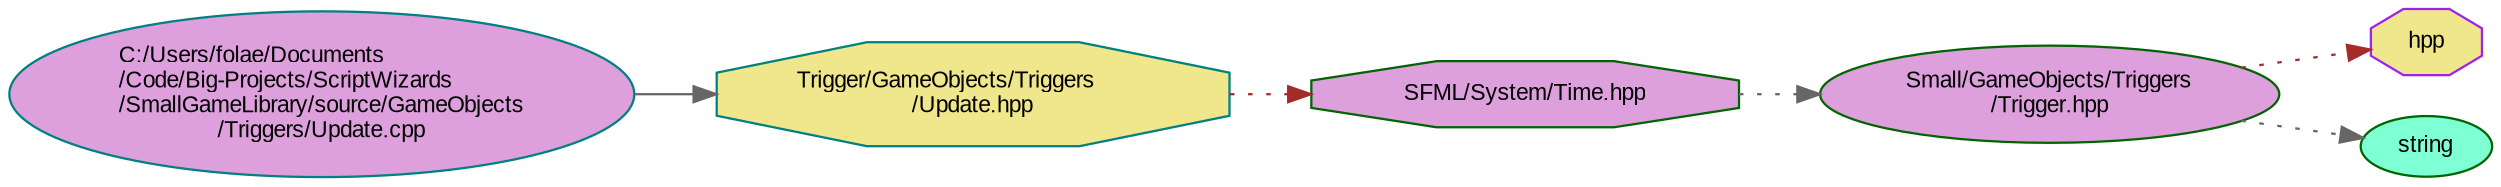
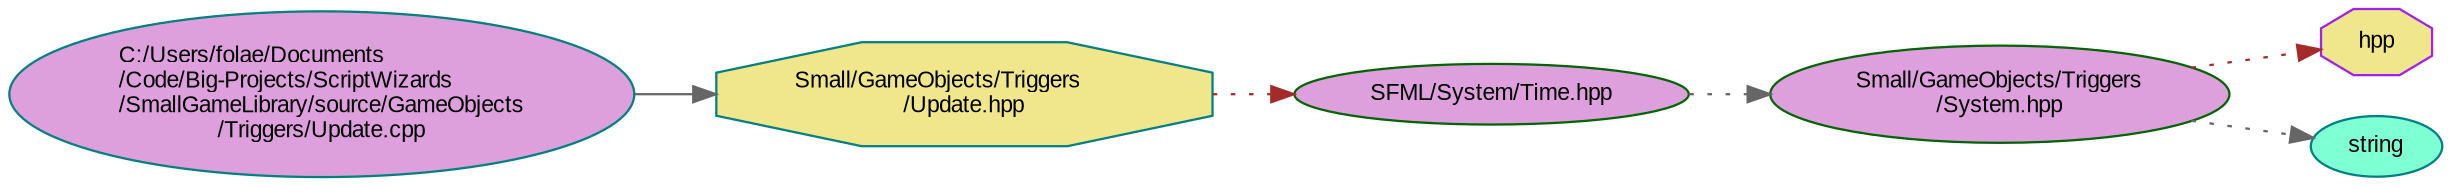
node "Trigger/GameObjects/Triggers /Update.hpp": label "Trigger/GameObjects/Triggers /Update.hpp" -> "Small/GameObjects/Triggers /Update.hpp"
node "SFML/System/Time.hpp": shape octagon -> ellipse
node "Small/GameObjects/Triggers /Trigger.hpp": label "Small/GameObjects/Triggers /Trigger.hpp" -> "Small/GameObjects/Triggers /System.hpp"
node "string": color darkgreen -> teal
